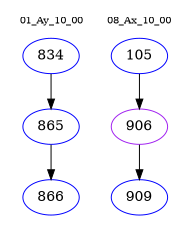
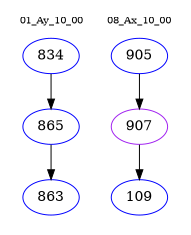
node "105": label "105" -> "905"
node "906": label "906" -> "907"
node "866": label "866" -> "863"
node "909": label "909" -> "109"
